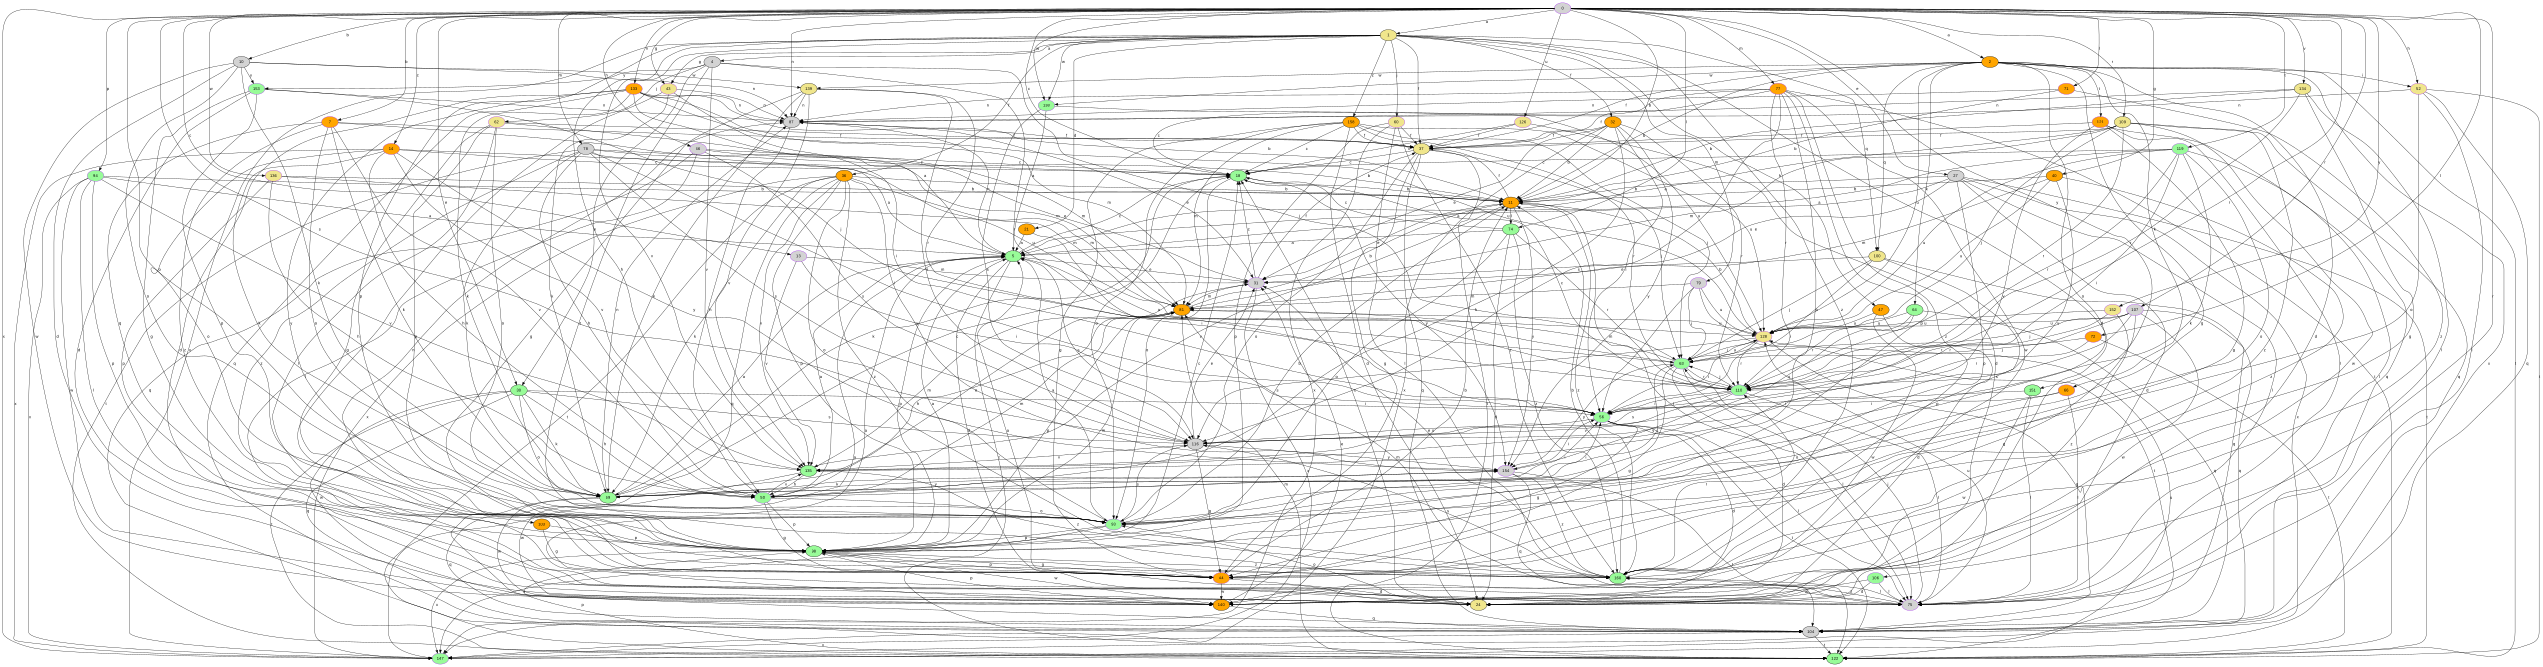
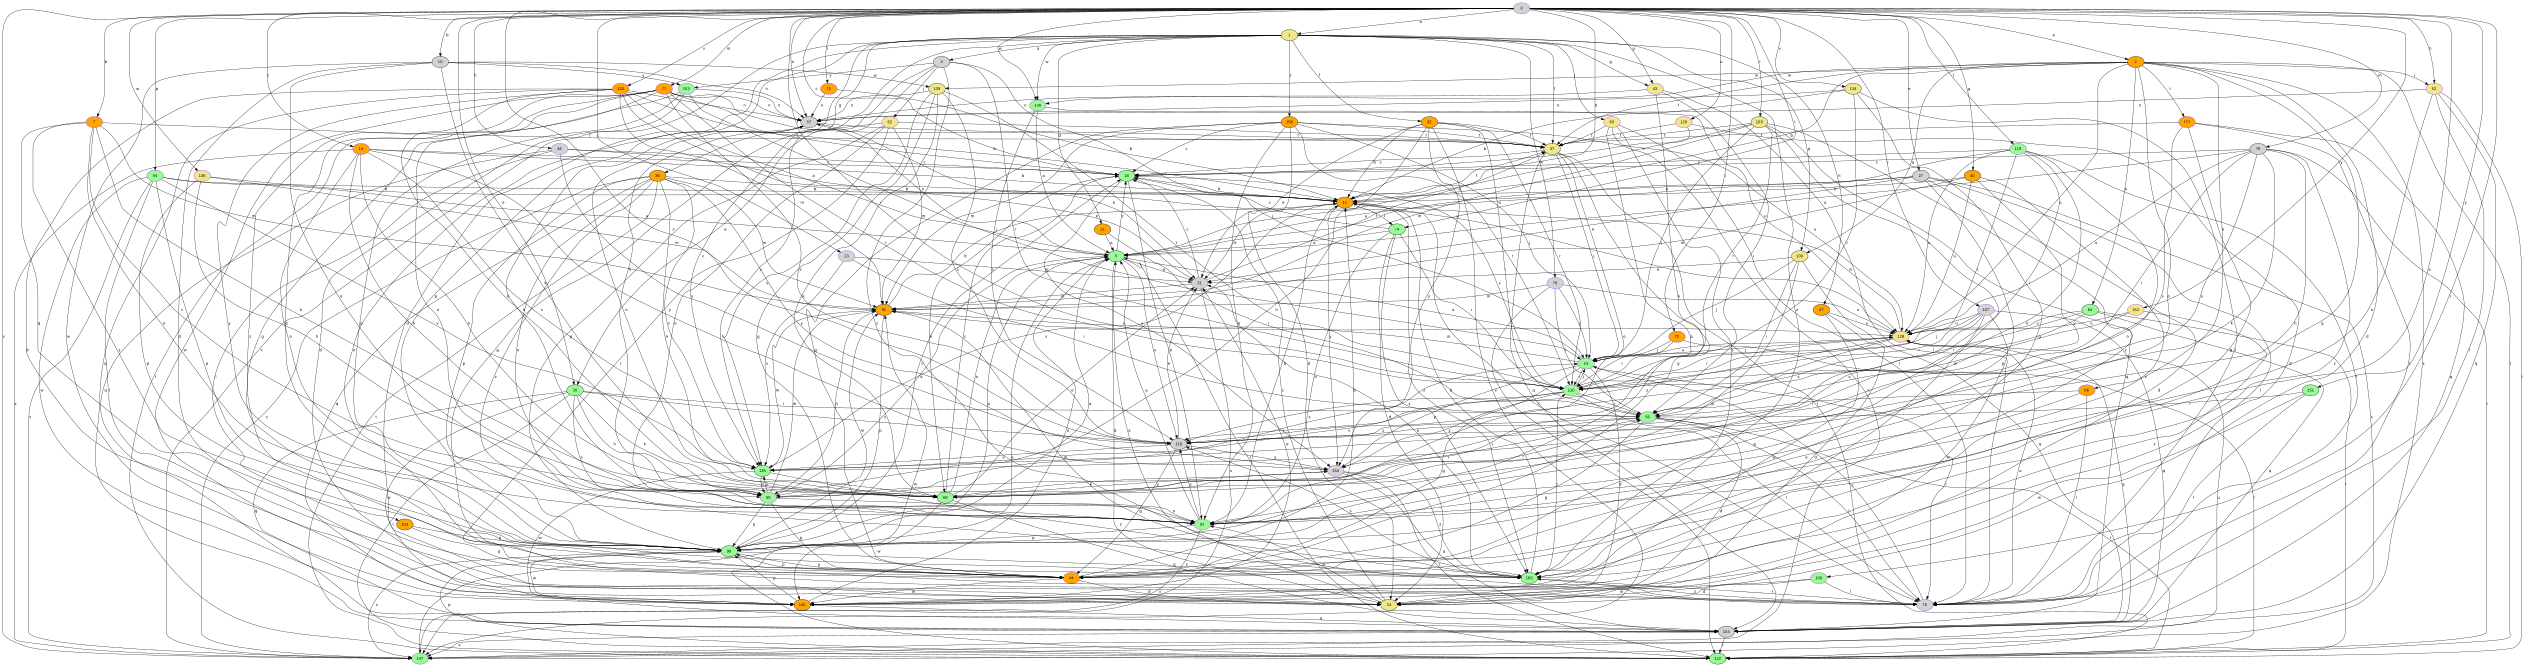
edge "1" -> "36": label "f" -> "g"
edge "71" -> "160": removed, label "z"
edge "27" -> "122": now "64" -> "122"
